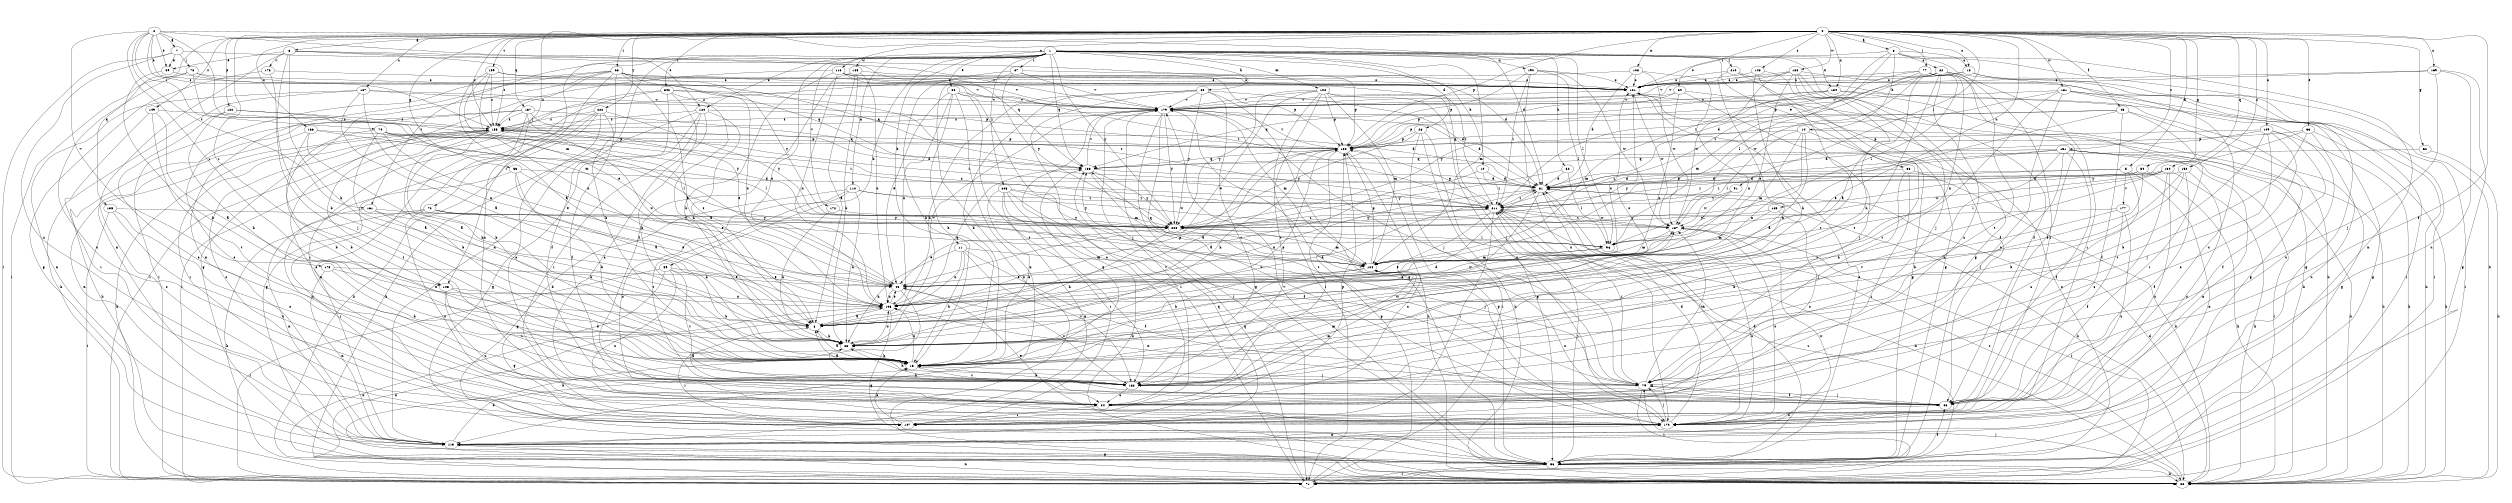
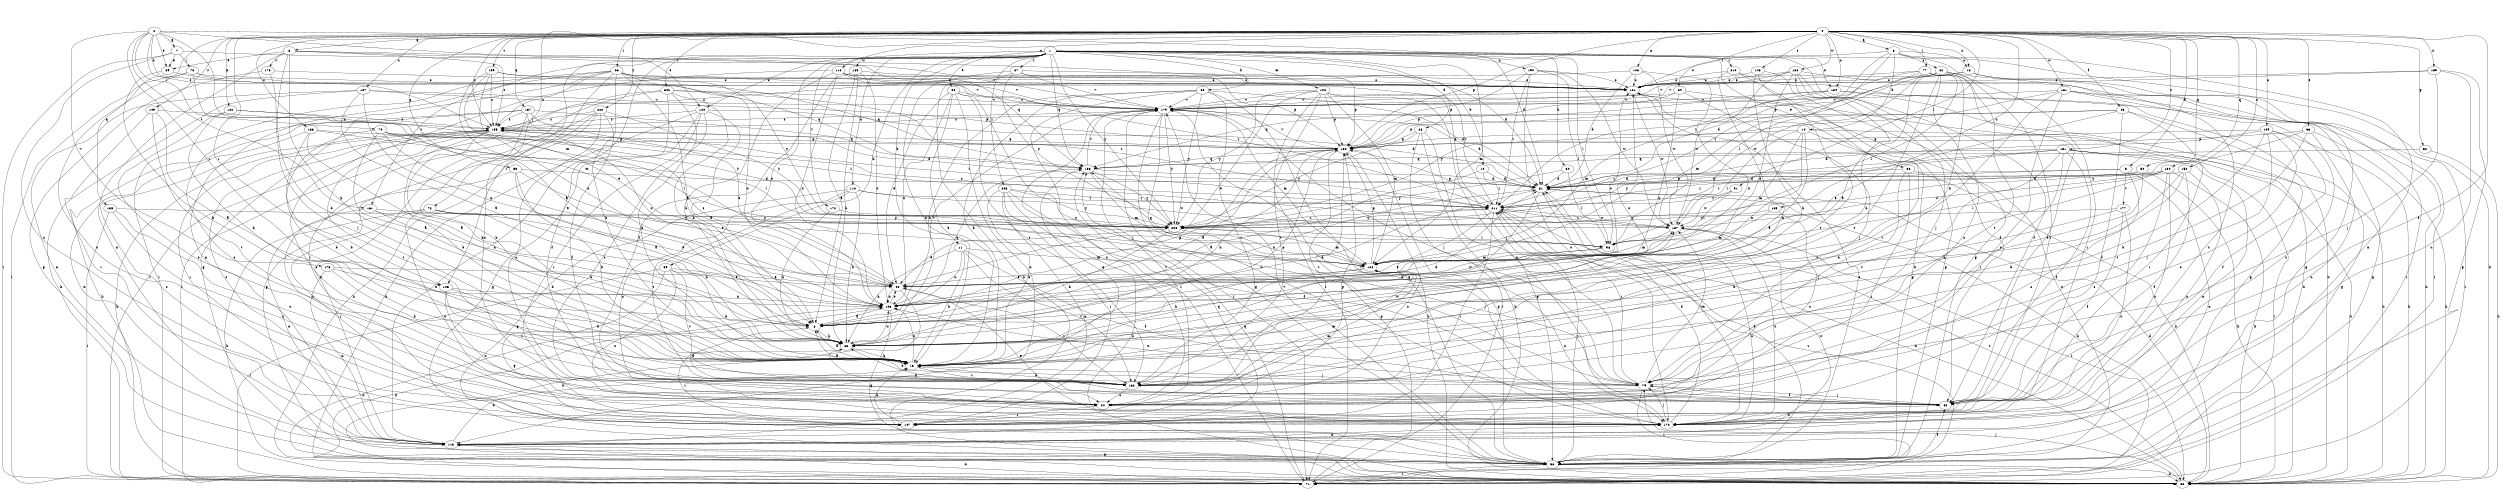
edge "31" -> "211": removed, label "z"
